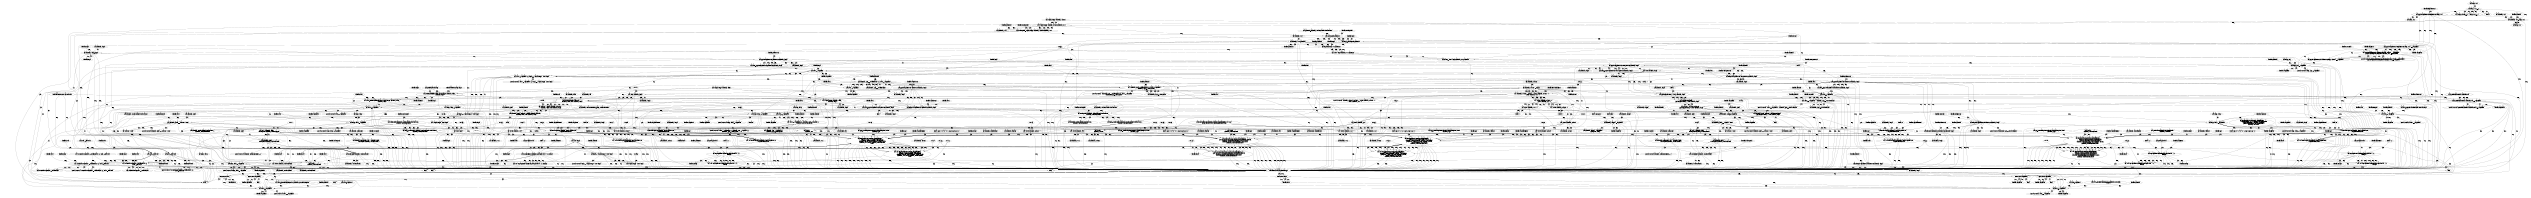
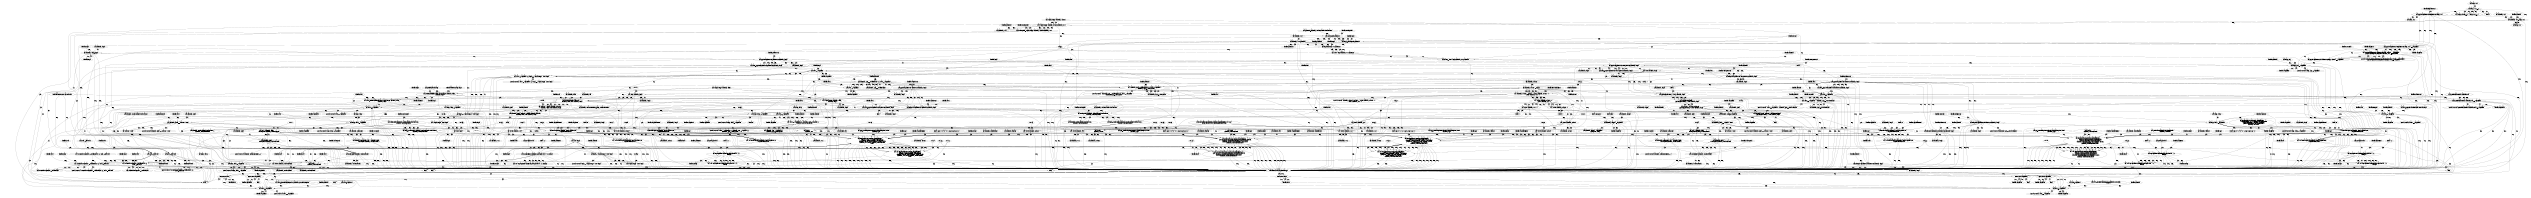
edge "(Call,(MagickSizeType) cache_info->columns*cache_info->rows)" -> "(Call,cache_info->rows/packet_size)": now "(Call,(MagickSizeType) cache_info->columns*cache_info->rows)" -> "1000355"
edge "(Call,(size_t) (length/cache_info->rows/packet_size))" -> "(MethodReturn,static MagickBooleanType)": removed, label "DDG:"
